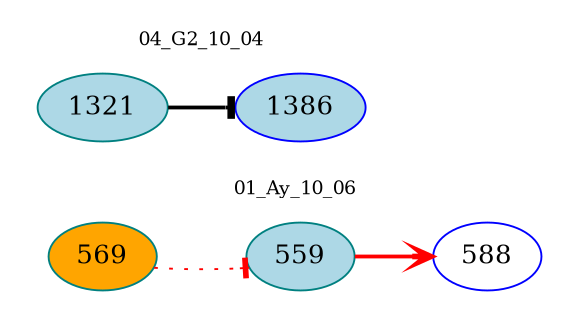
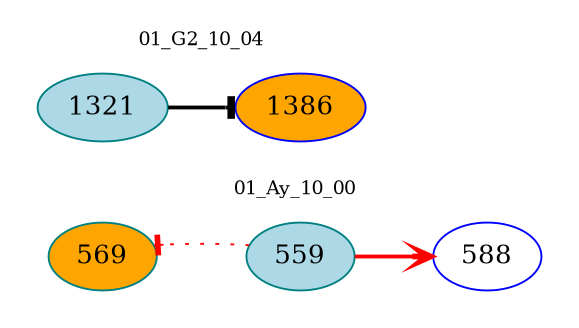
cluster "04_G2_10_04": label "04_G2_10_04" -> "01_G2_10_04"
node "1386": fillcolor lightblue -> orange
cluster "01_Ay_10_06": label "01_Ay_10_06" -> "01_Ay_10_00"
edge "569" -> "559": reversed
